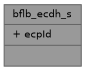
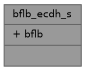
node "bflb_ecdh_s": text "+ ecpId" -> "+ bflb"
